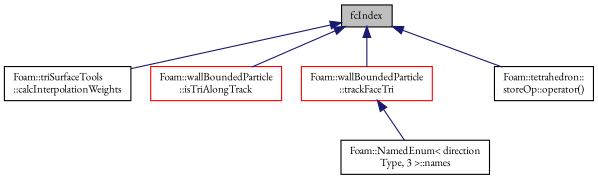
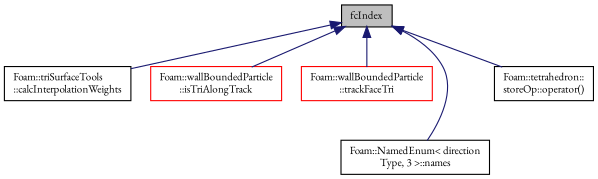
edge "Foam::NamedEnum< direction Type, 3 >::names" -> "Foam::wallBoundedParticle ::trackFaceTri": now "Foam::NamedEnum< direction Type, 3 >::names" -> "fcIndex"
